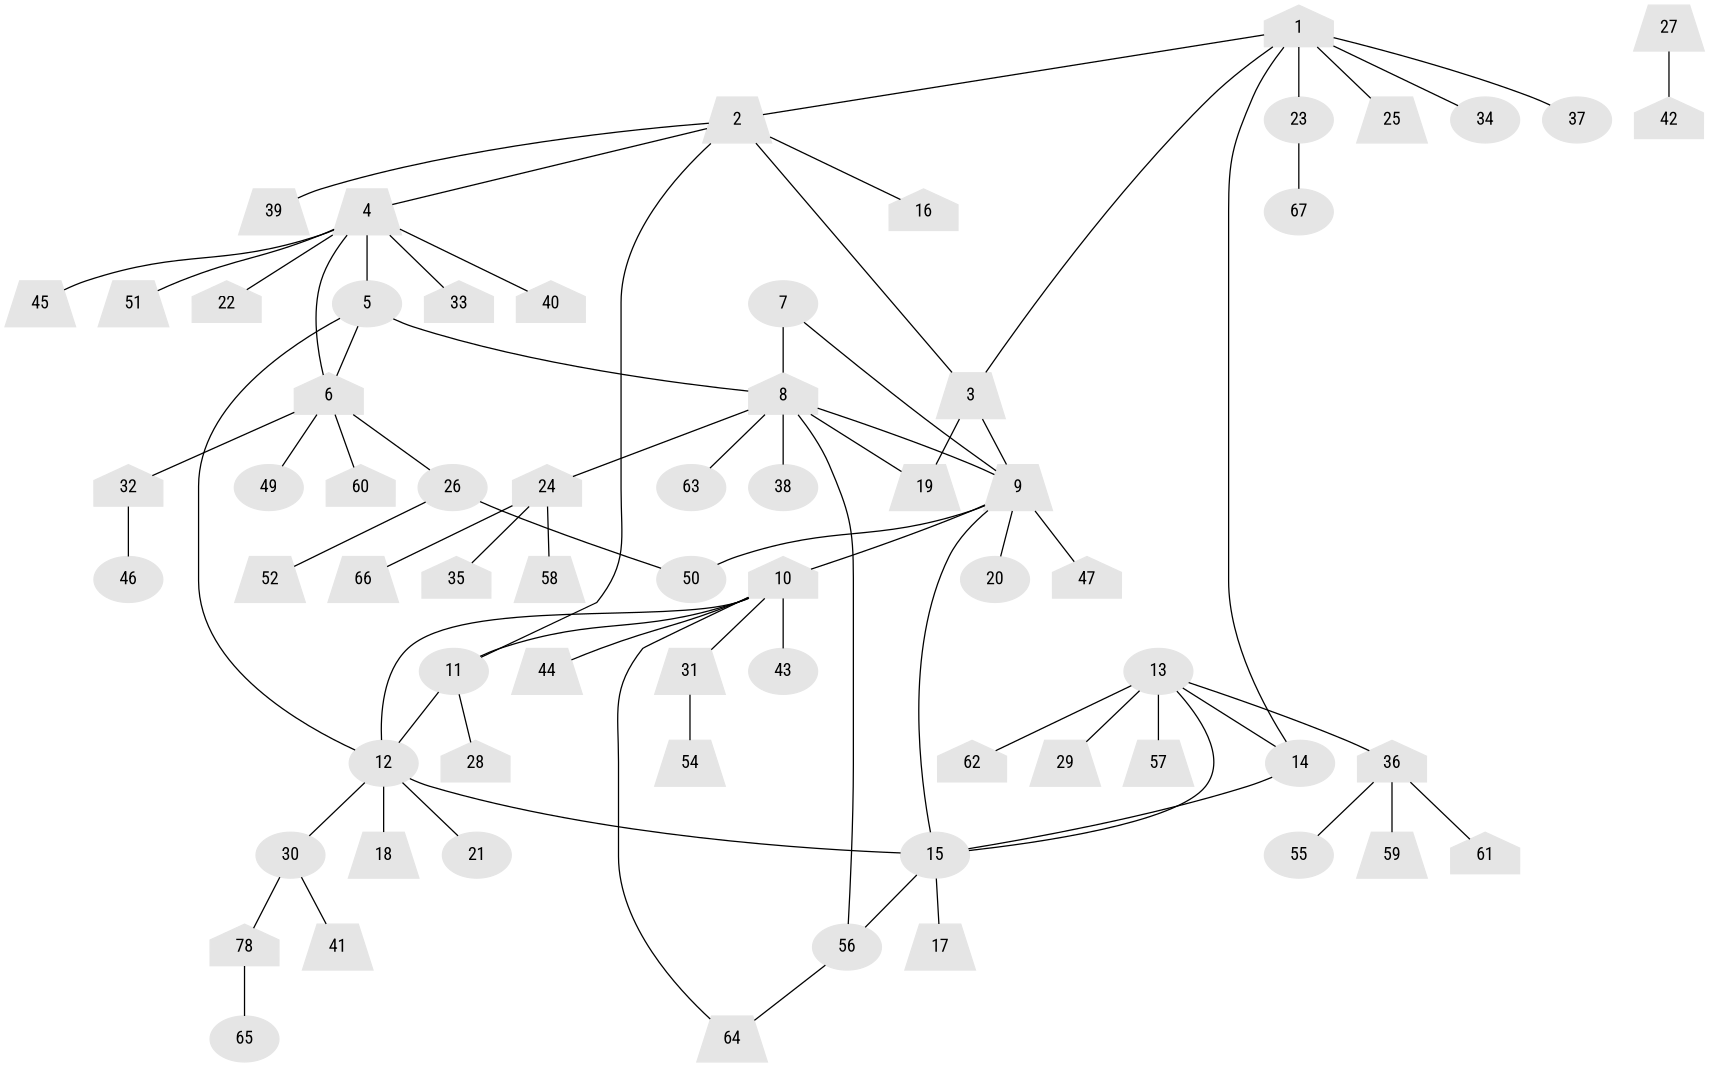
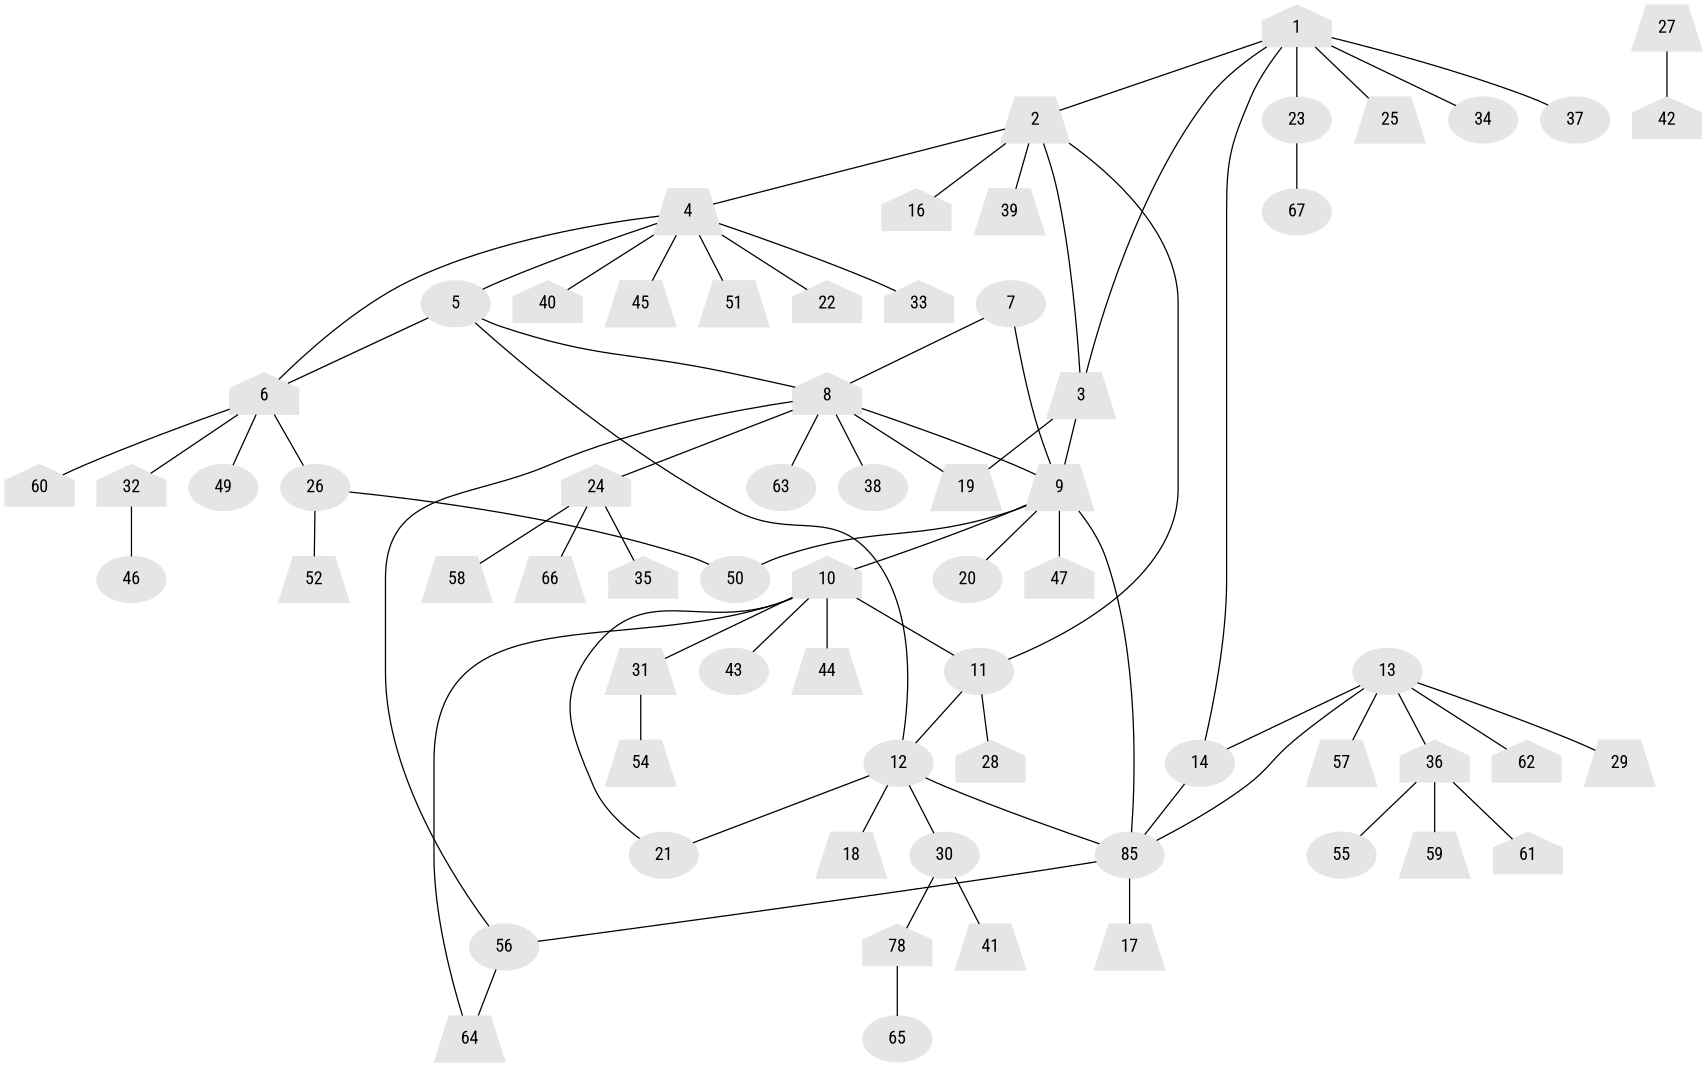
edge "10" -- "12": now "10" -- "21"
node "15": label "15" -> "85"
